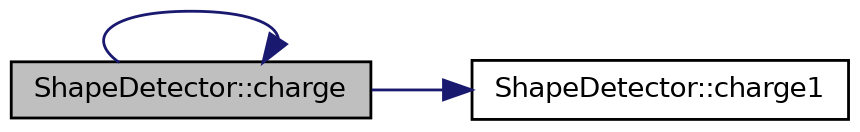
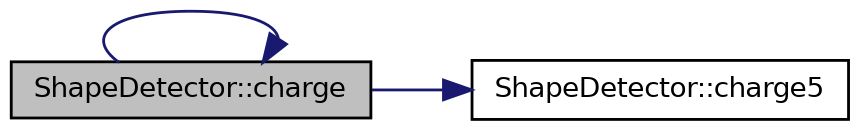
node "ShapeDetector::charge1": label "ShapeDetector::charge1" -> "ShapeDetector::charge5"
